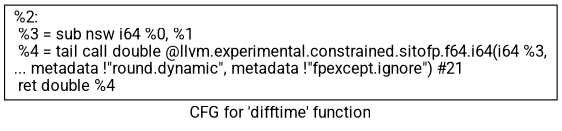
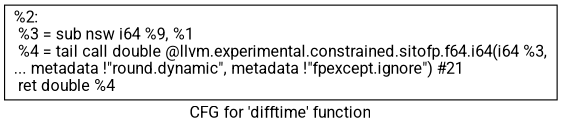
node "%2:": text "%3 = sub nsw i64 %0, %1" -> "%3 = sub nsw i64 %9, %1"
